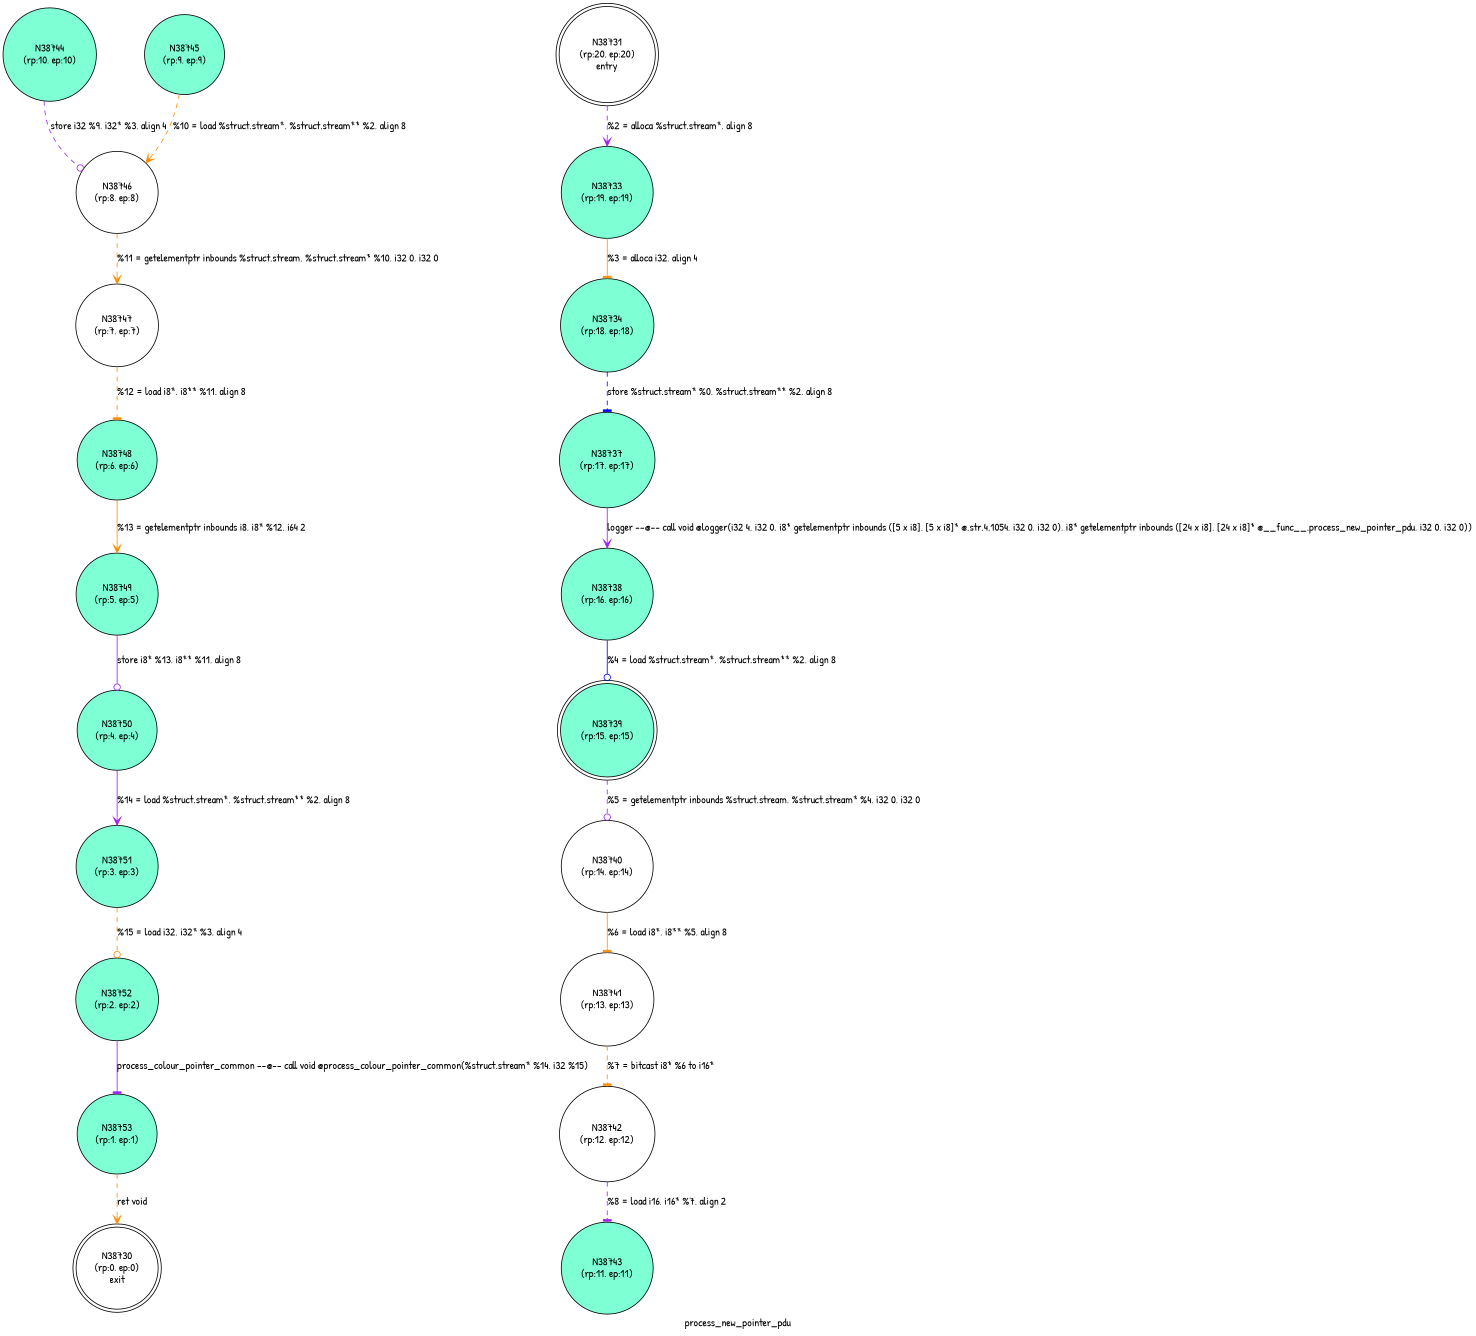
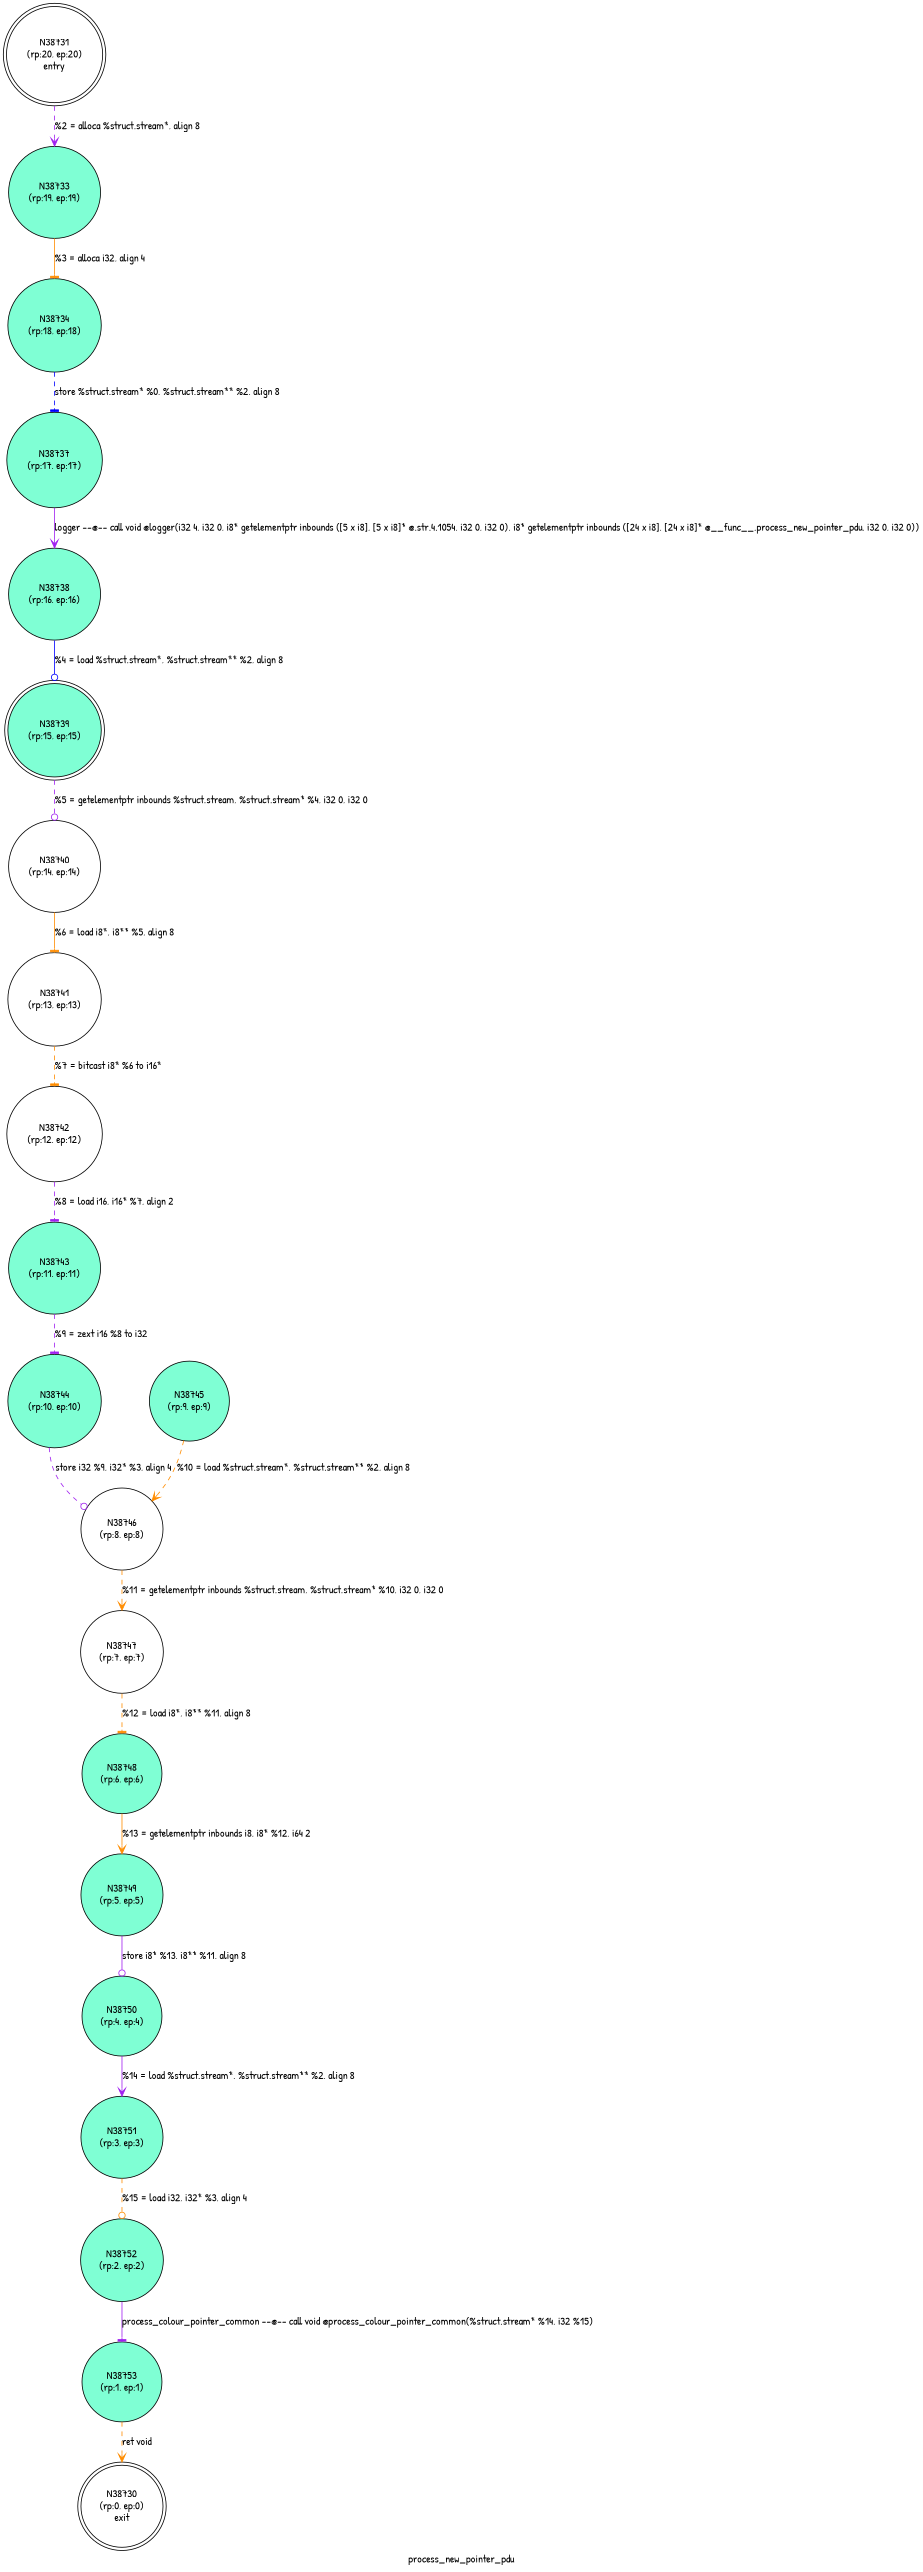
edge "N38743 (rp:11, ep:11)" -> "N38744 (rp:10, ep:10)": added, label "%9 = zext i16 %8 to i32"
